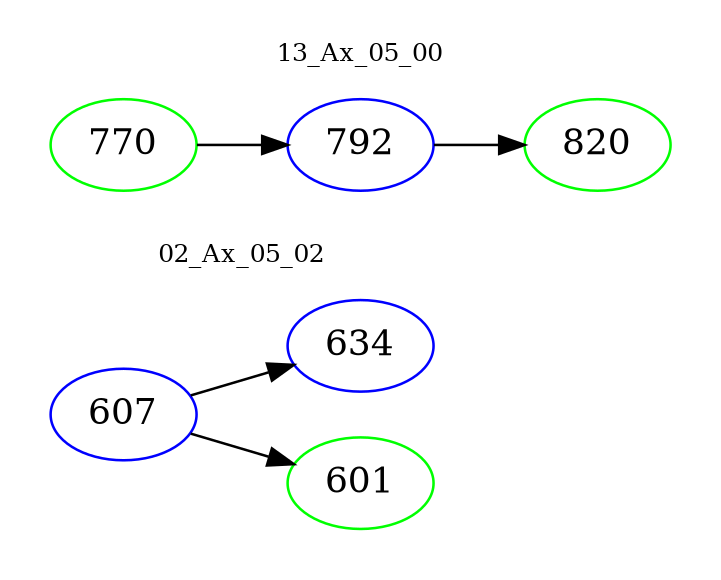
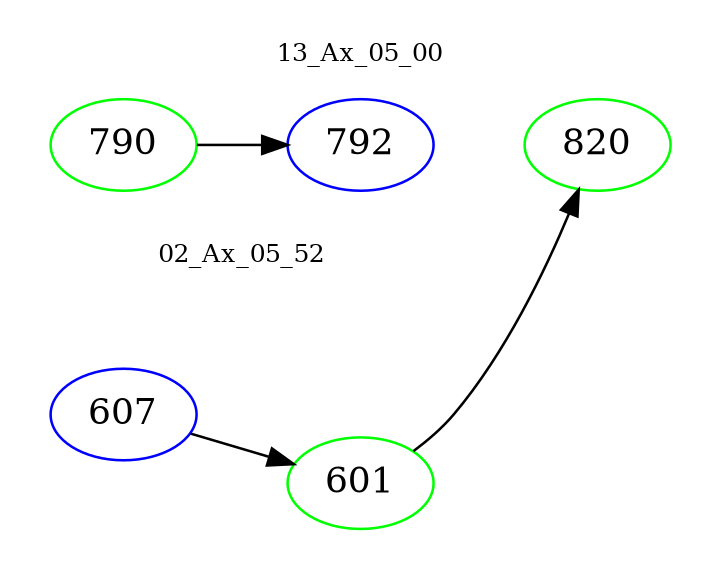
node "770": label "770" -> "790"
edge "792" -> "820": now "601" -> "820"
cluster "02_Ax_05_02": label "02_Ax_05_02" -> "02_Ax_05_52"
node "634": removed
